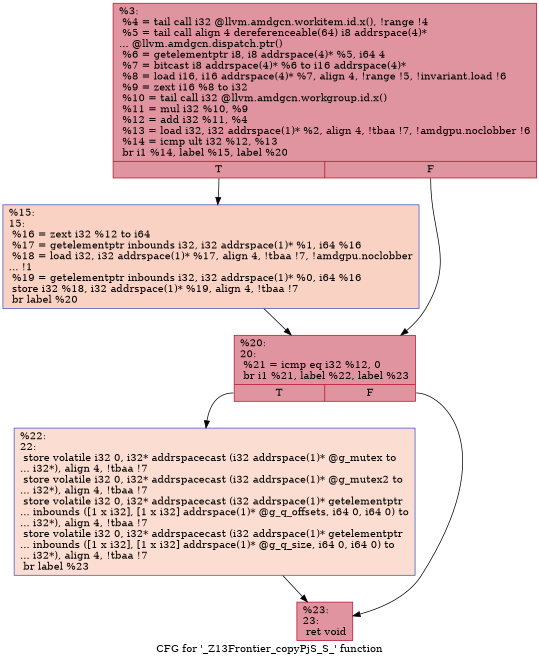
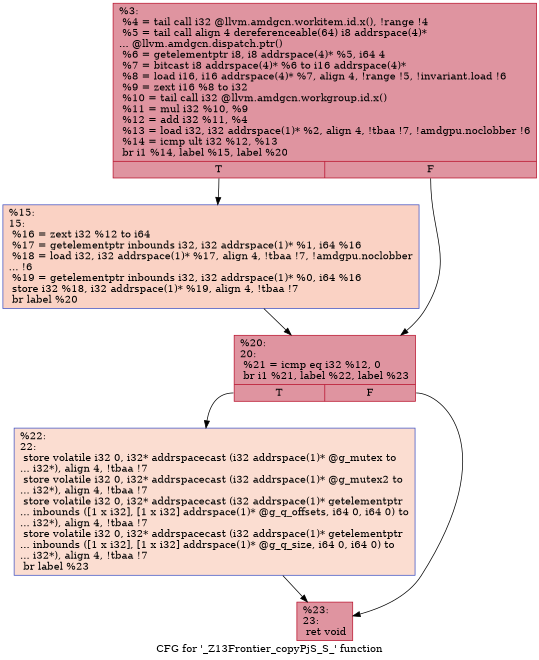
node "%15:": text "... !1" -> "... !6"
